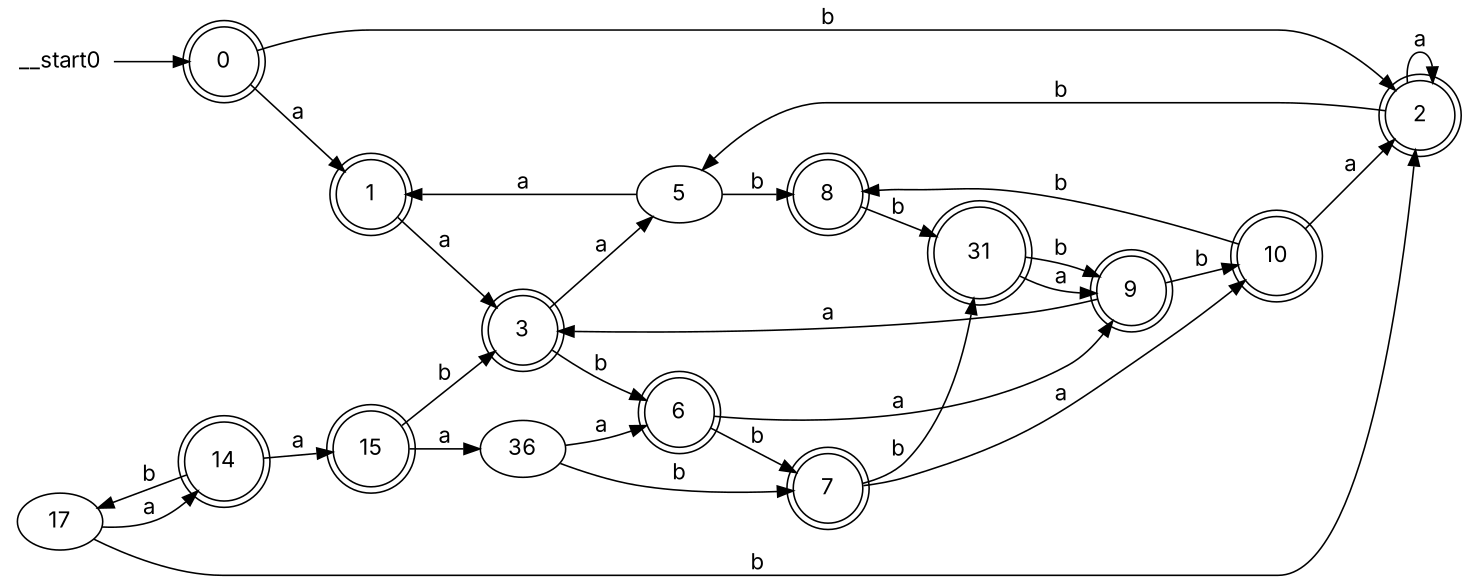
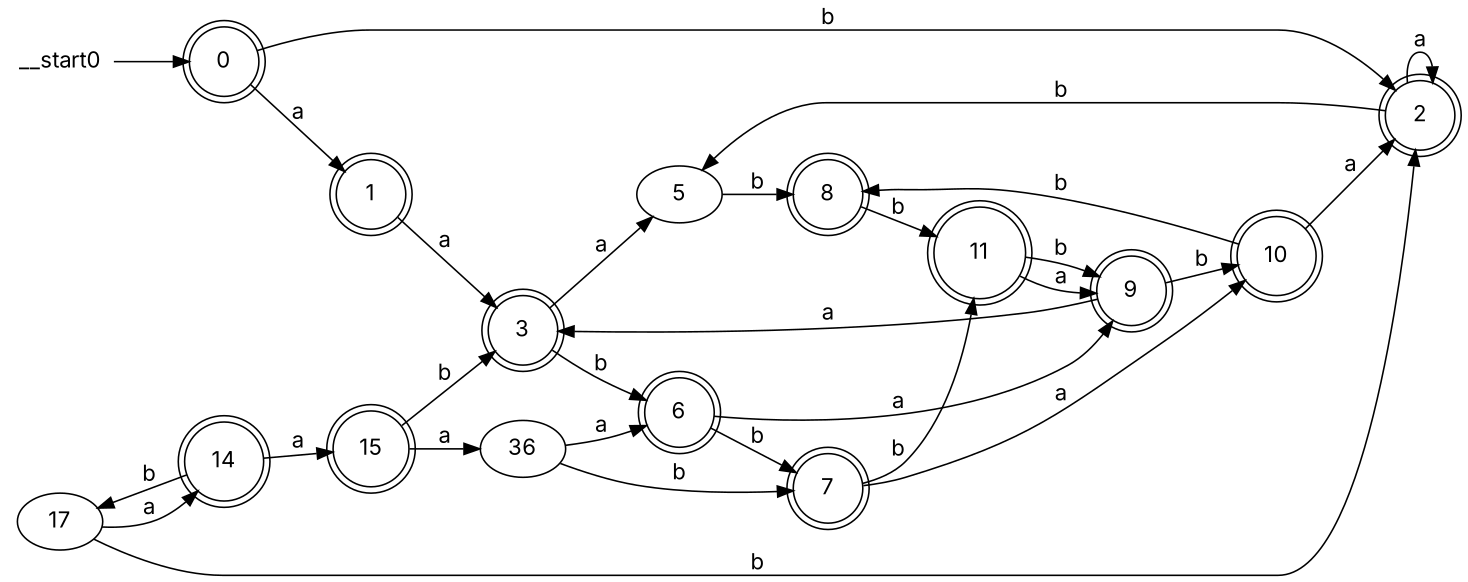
edge "5" -> "1": removed, label "a"
node "31": label "31" -> "11"
